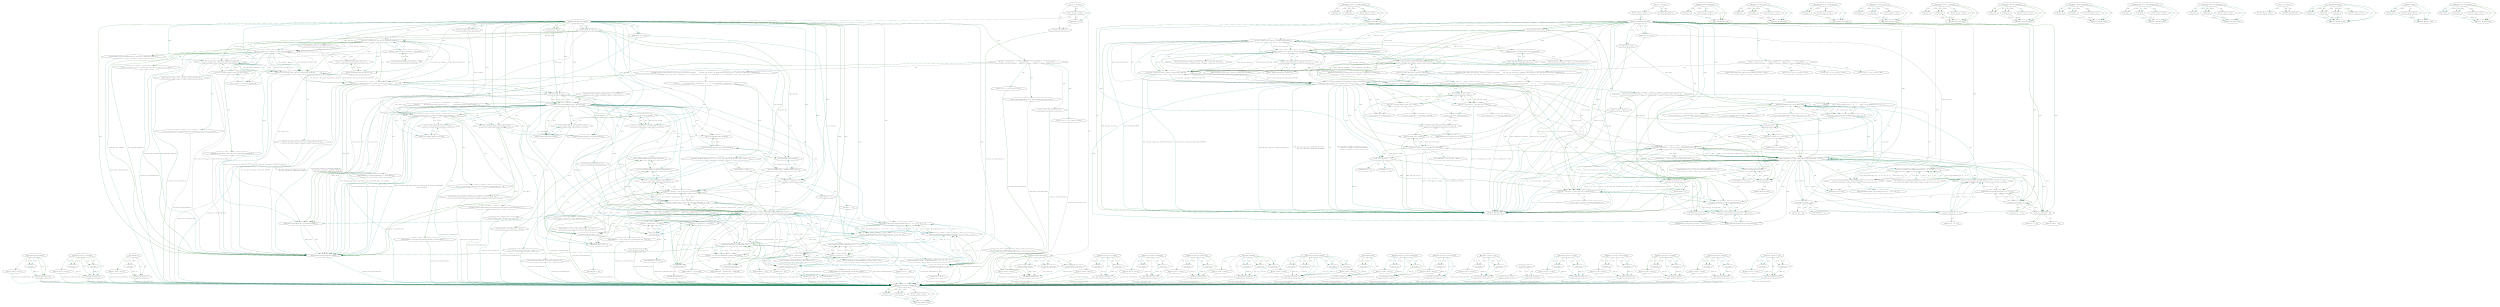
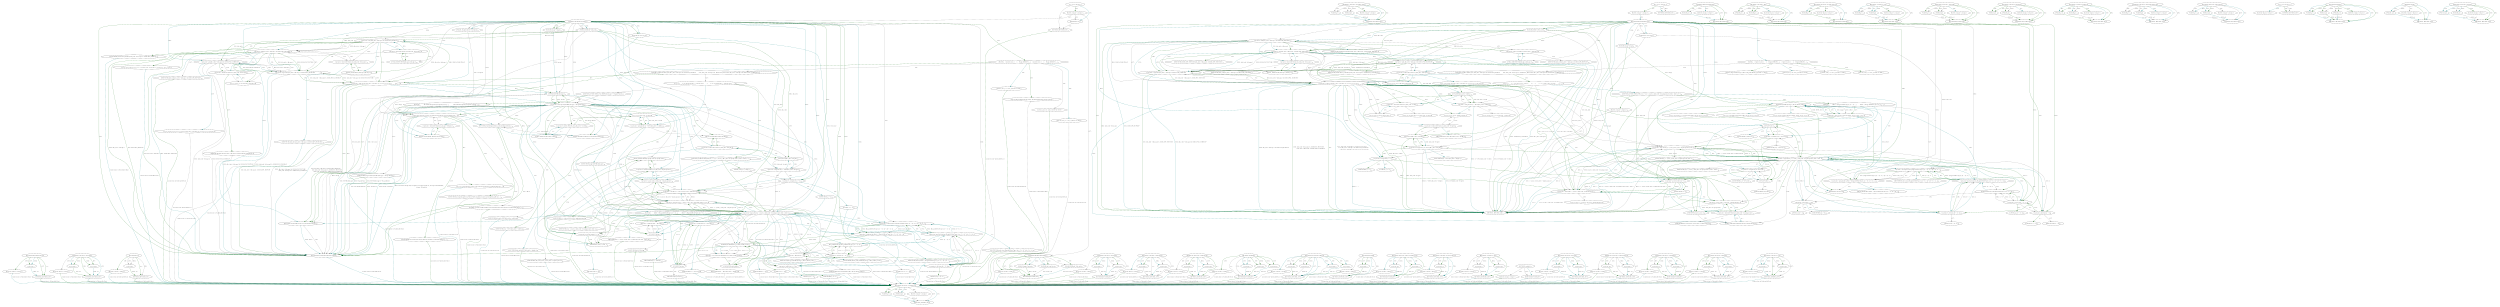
node "(IDENTIFIER,MagickTrue,return(MagickTrue);)": removed
edge "(EOFBlob,EOFBlob(image))" -> "(IDENTIFIER,MagickFalse,return(MagickFalse);)": now "(<operator>.notEquals,EOFBlob(image) != MagickFalse)" -> "(IDENTIFIER,MagickFalse,return(MagickFalse);)"
